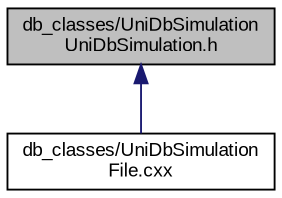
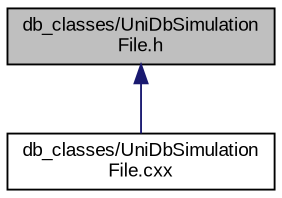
node "db_classes/UniDbSimulation UniDbSimulation.h": label "db_classes/UniDbSimulation UniDbSimulation.h" -> "db_classes/UniDbSimulation File.h"
